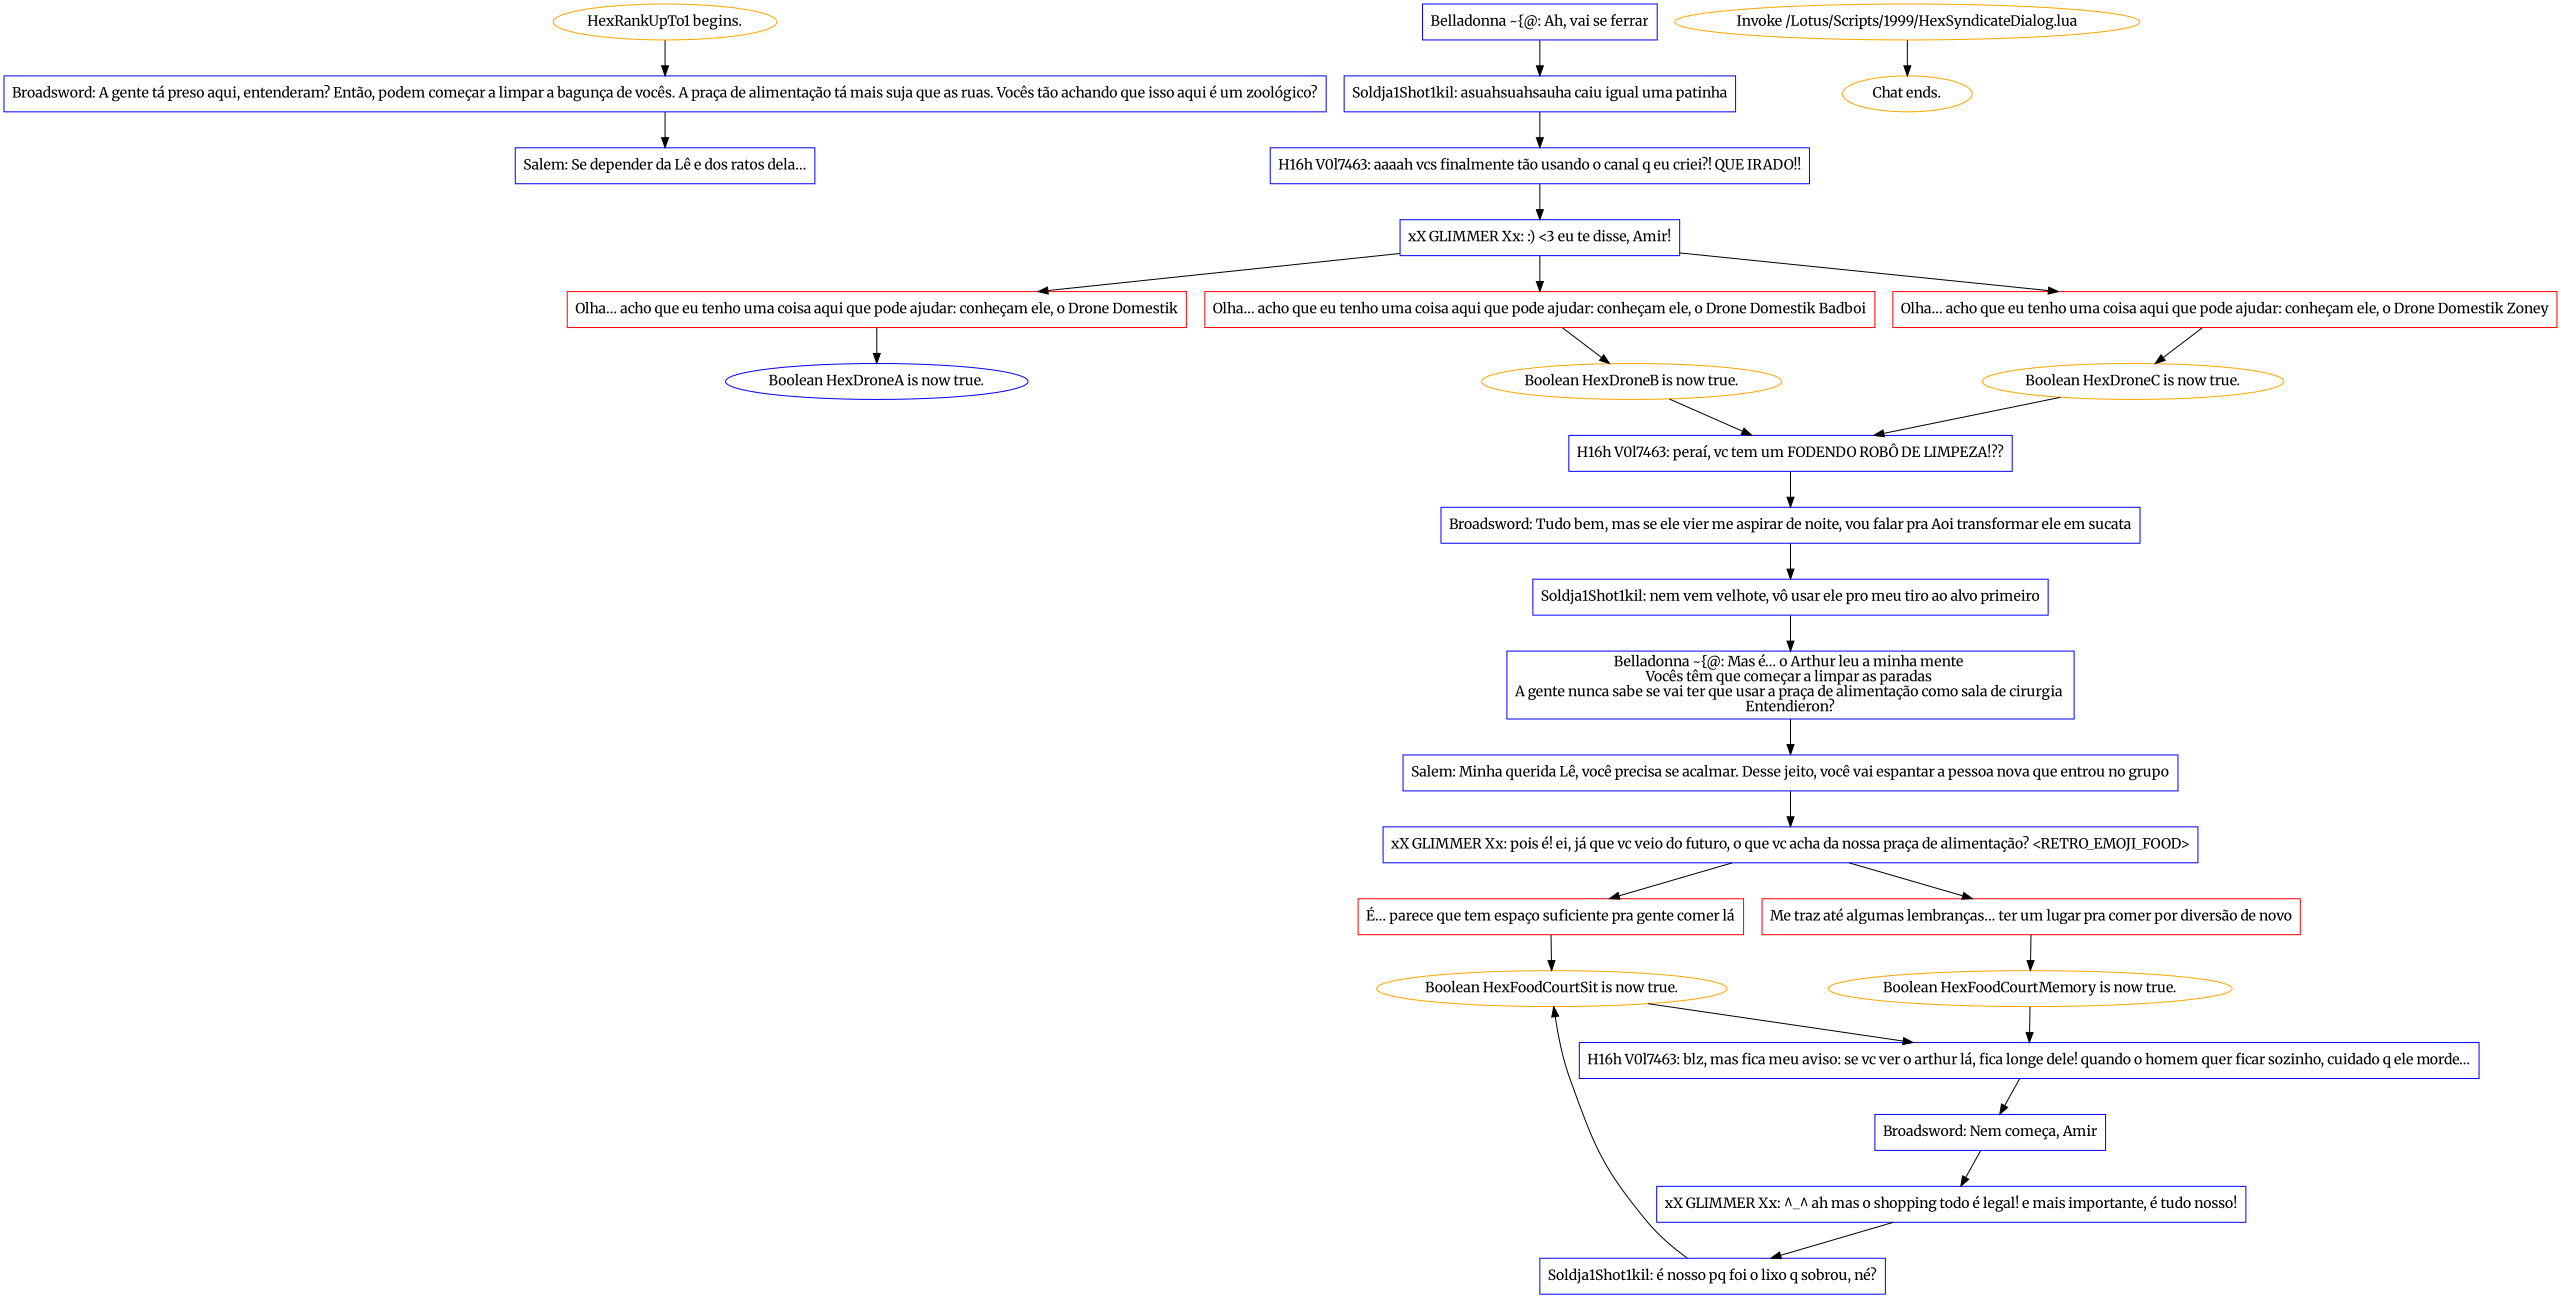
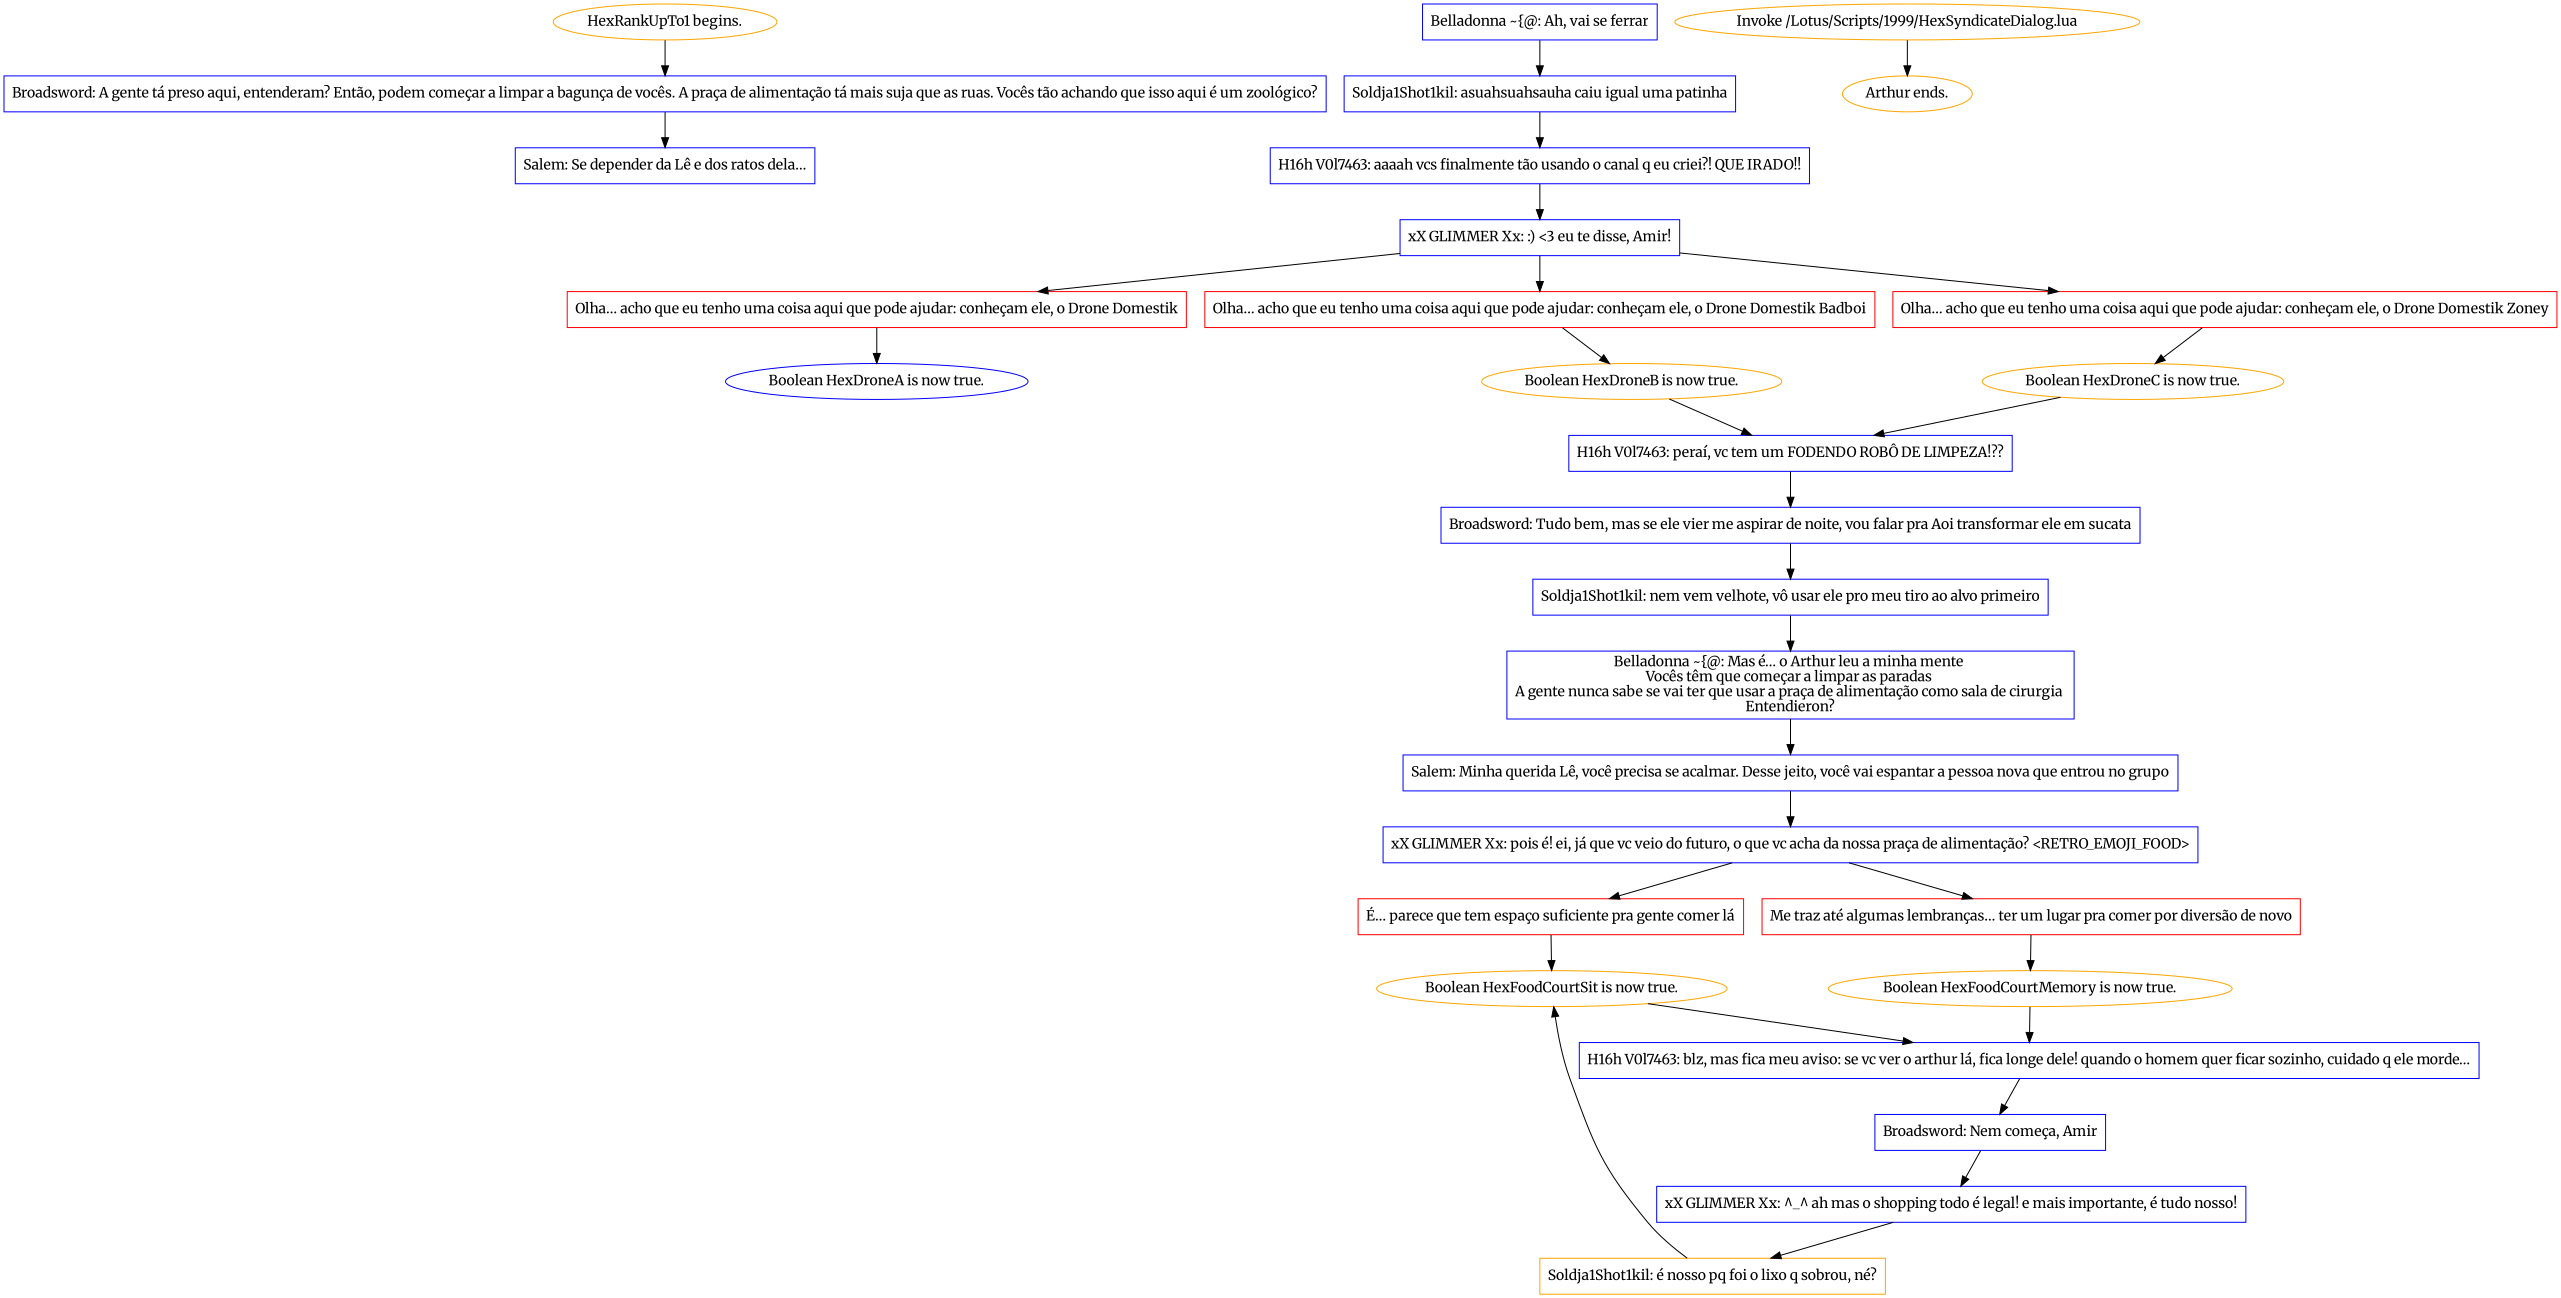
node "Chat ends.": label "Chat ends." -> "Arthur ends."
node "Soldja1Shot1kil: é nosso pq foi o lixo q sobrou, né?": color blue -> orange
